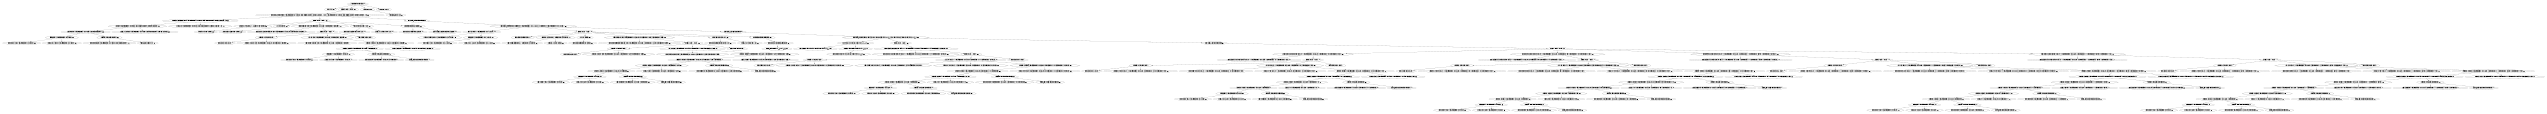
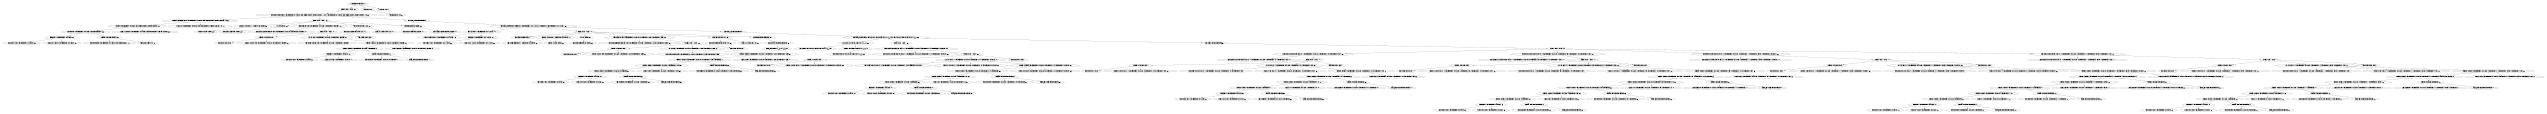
node "(PARAM,this)": removed
